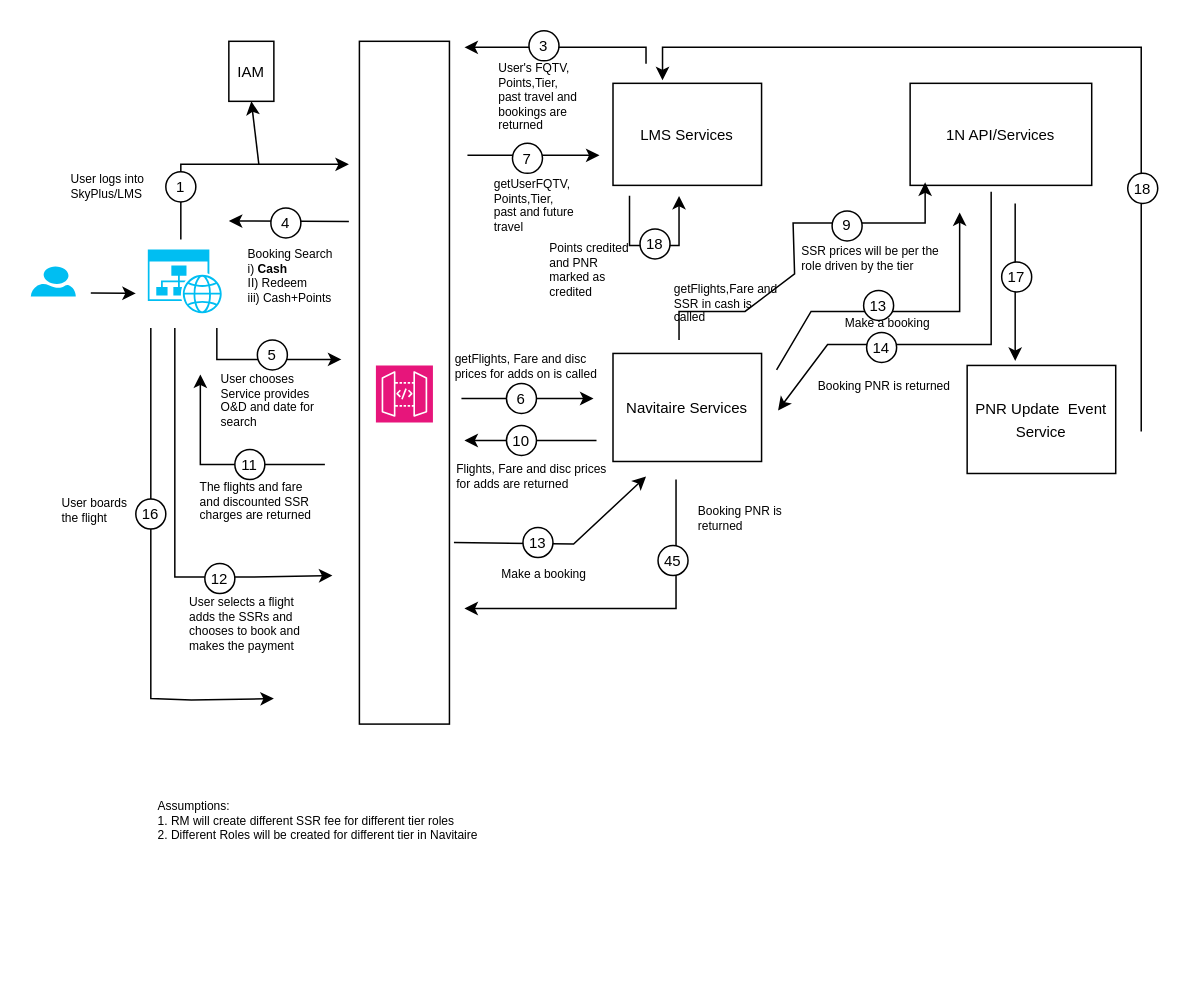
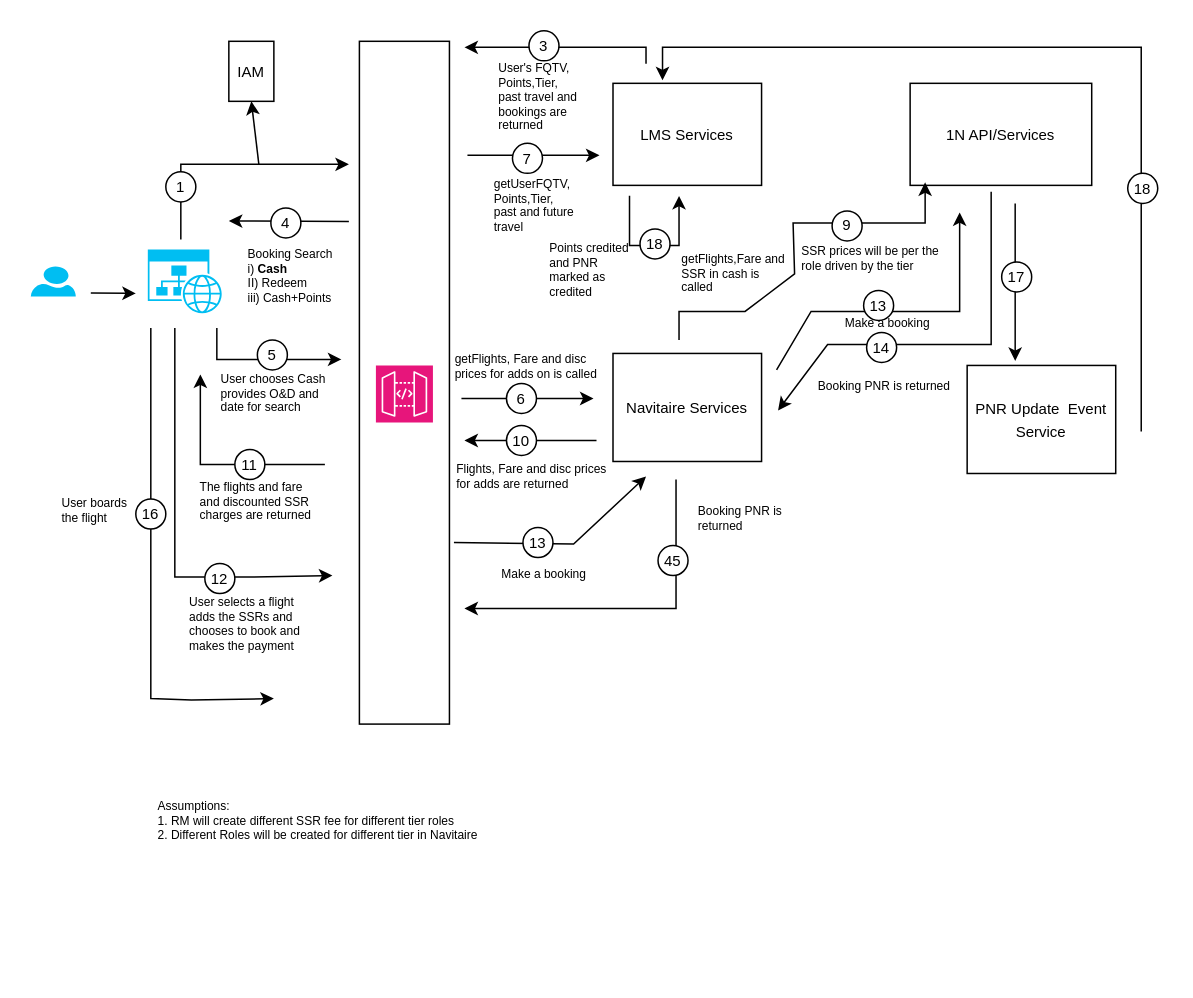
node "User logs into SkyPlus/LMS": removed
node "getFlights,Fare and SSR in cash is called": moved (726, 297) -> (733, 267)
node "User chooses Service provides O&D and date for search": label "User chooses Service provides O&D and date for search" -> "User chooses Cash provides O&D and date for search"
